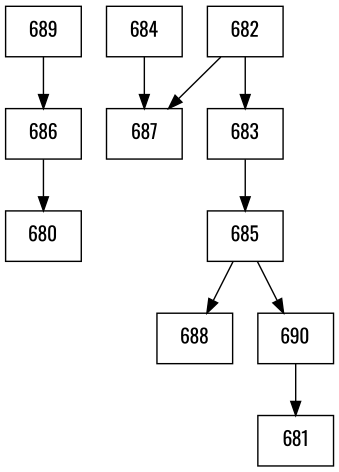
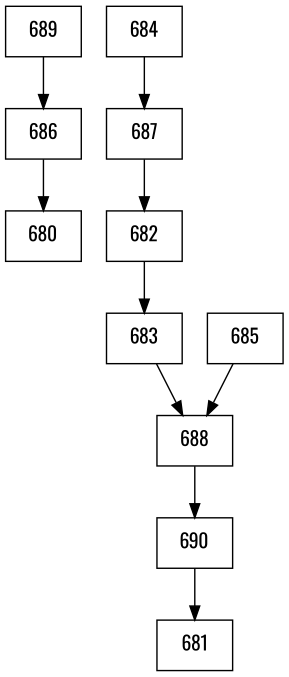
edge "682" -> "687": reversed
edge "683" -> "685": now "683" -> "688"
edge "685" -> "690": now "688" -> "690"
